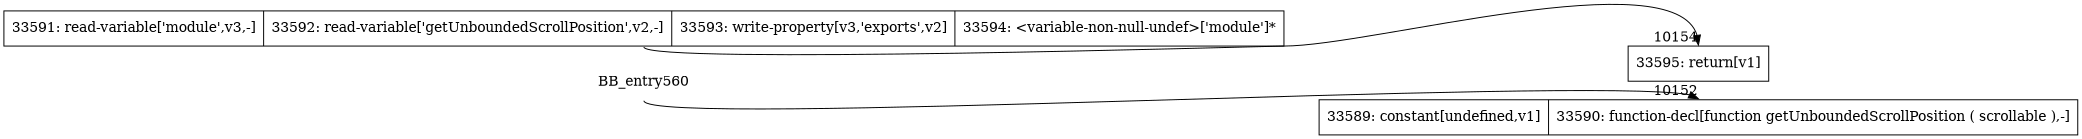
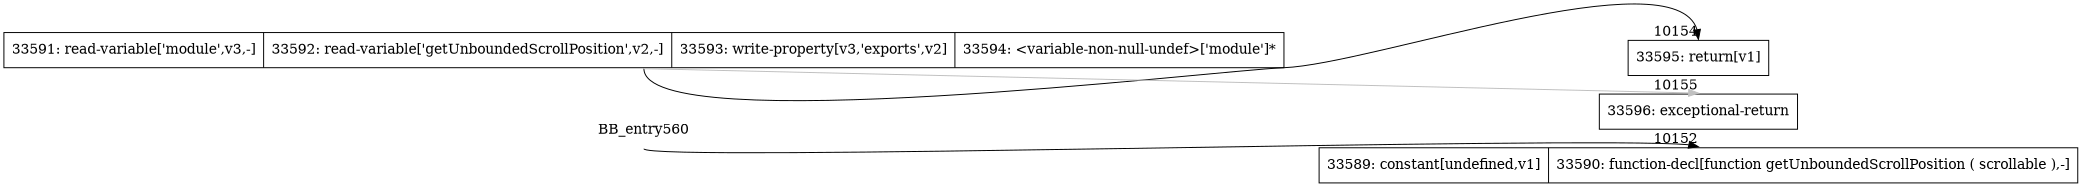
node "33596: exceptional-return": added
